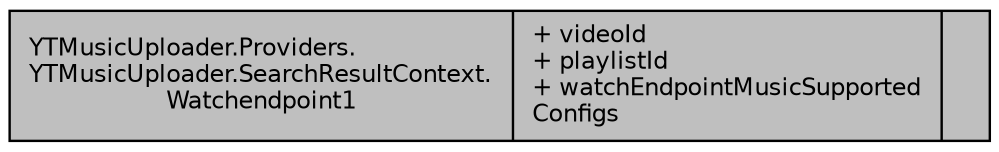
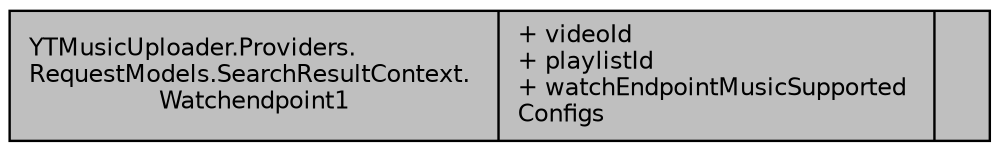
node "YTMusicUploader.Providers.": text "YTMusicUploader.SearchResultContext." -> "RequestModels.SearchResultContext."
